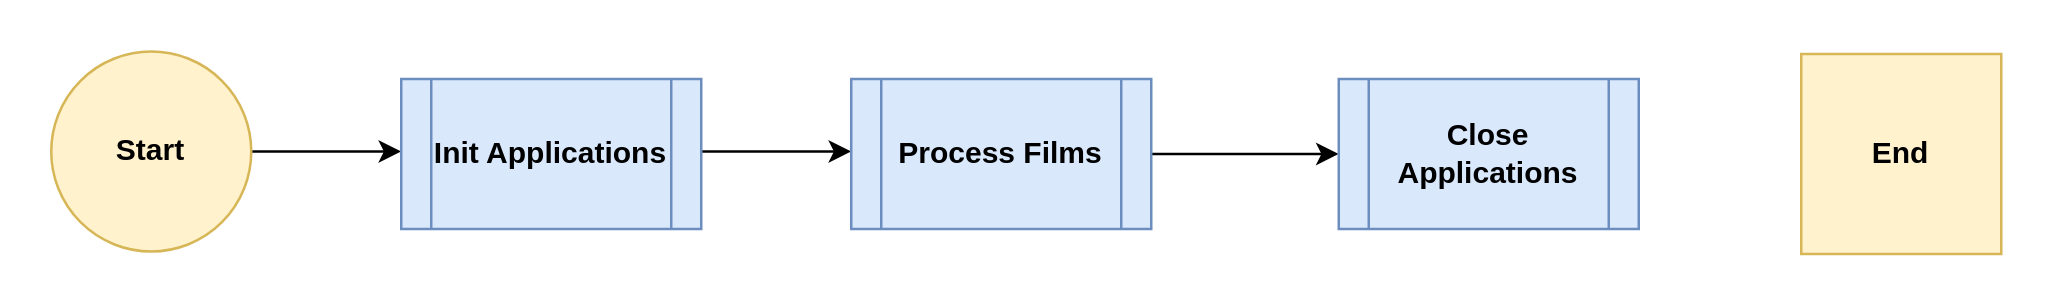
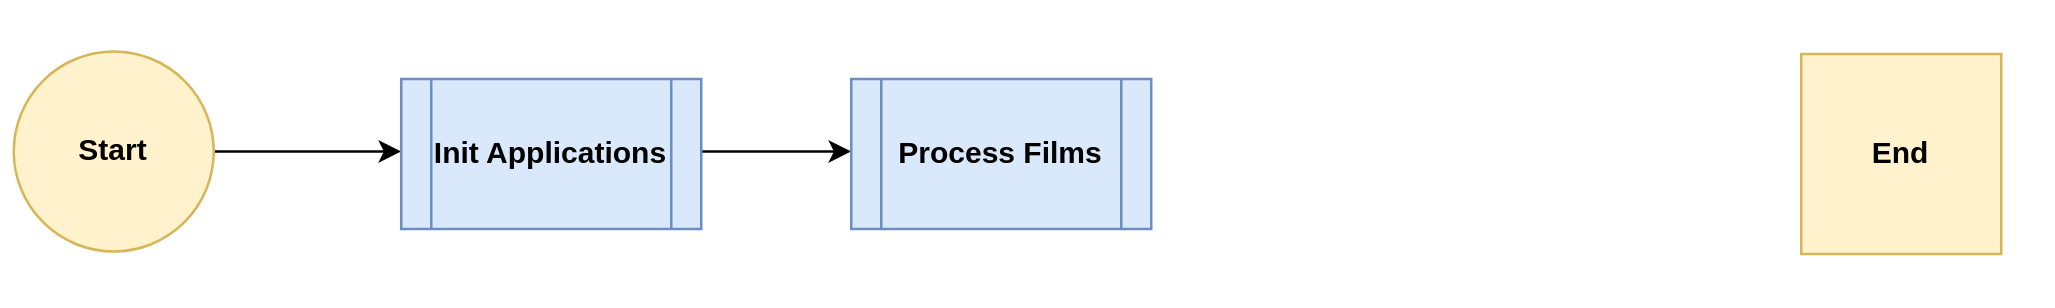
node "Start": moved (151, 151) -> (114, 151)
edge "Process Films" -> "Close Applications": removed
node "Close Applications": removed
